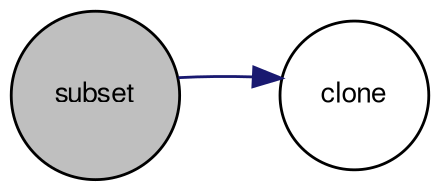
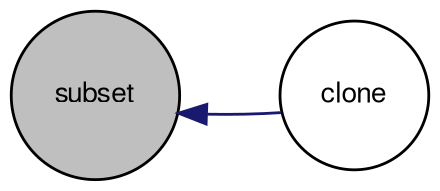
edge "subset" -> "clone": reversed
